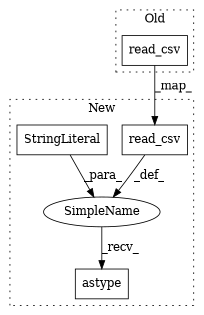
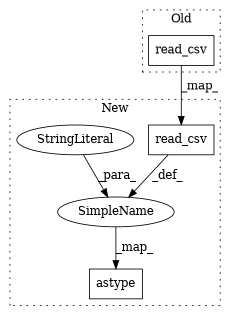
node "StringLiteral": shape box -> ellipse
edge "SimpleName" -> "astype": label "_recv_" -> "_map_"
